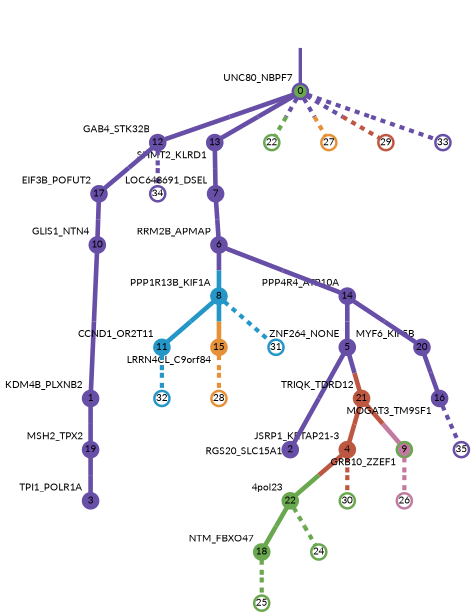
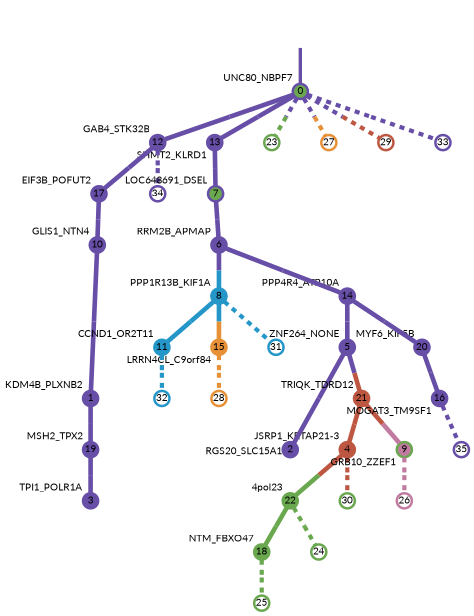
node "22": label "22" -> "23"
node "7 LOC648691_DSEL": fillcolor #674ea7ff -> #6aa84fff
